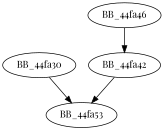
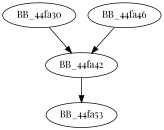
edge "BB_44fa30" -> "BB_44fa53": now "BB_44fa30" -> "BB_44fa42"
